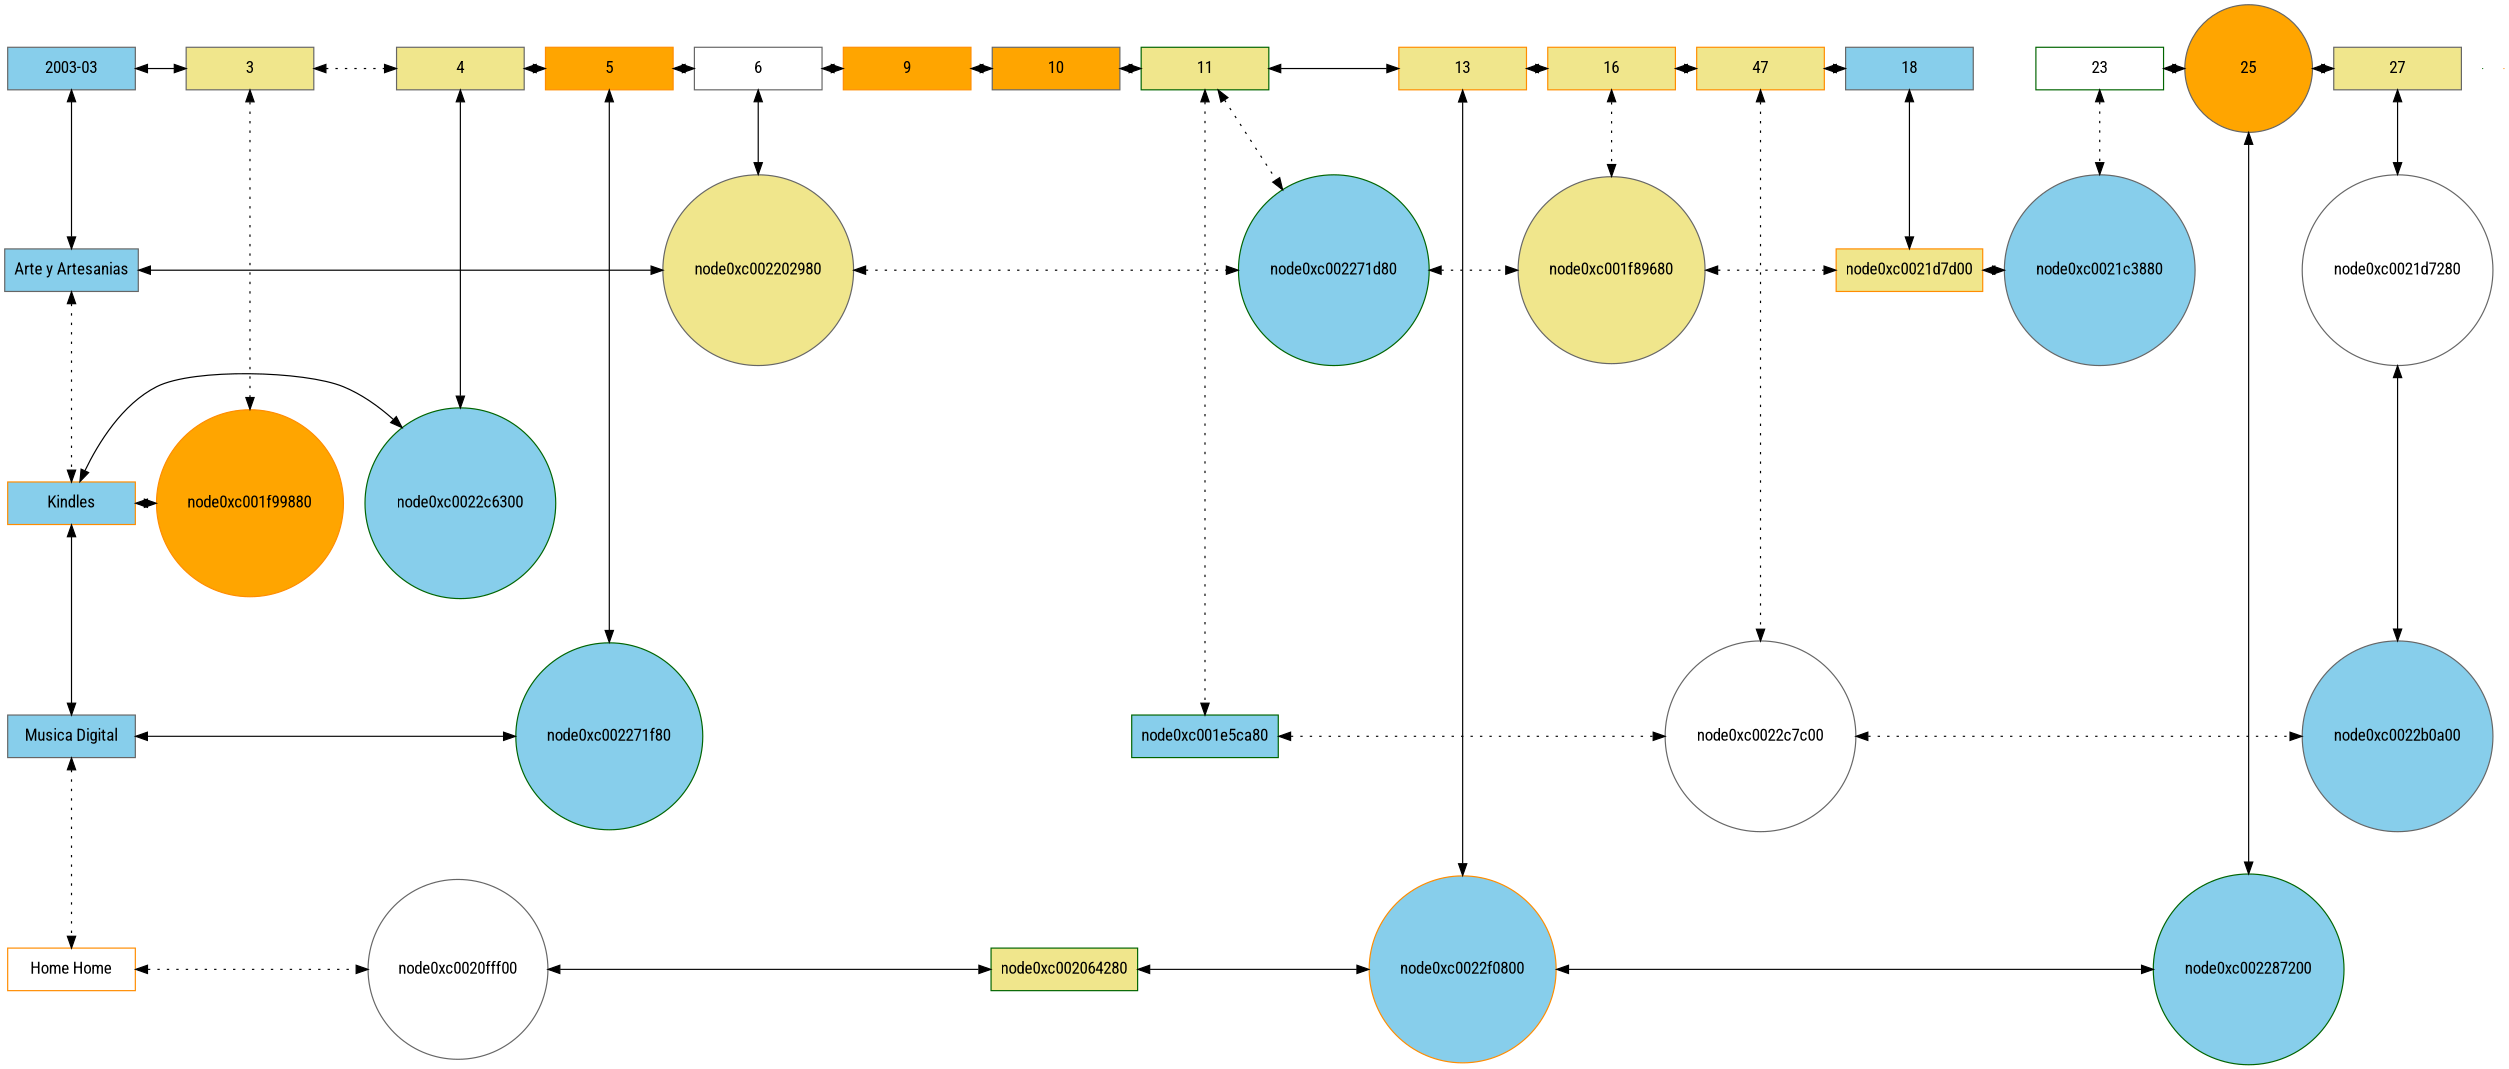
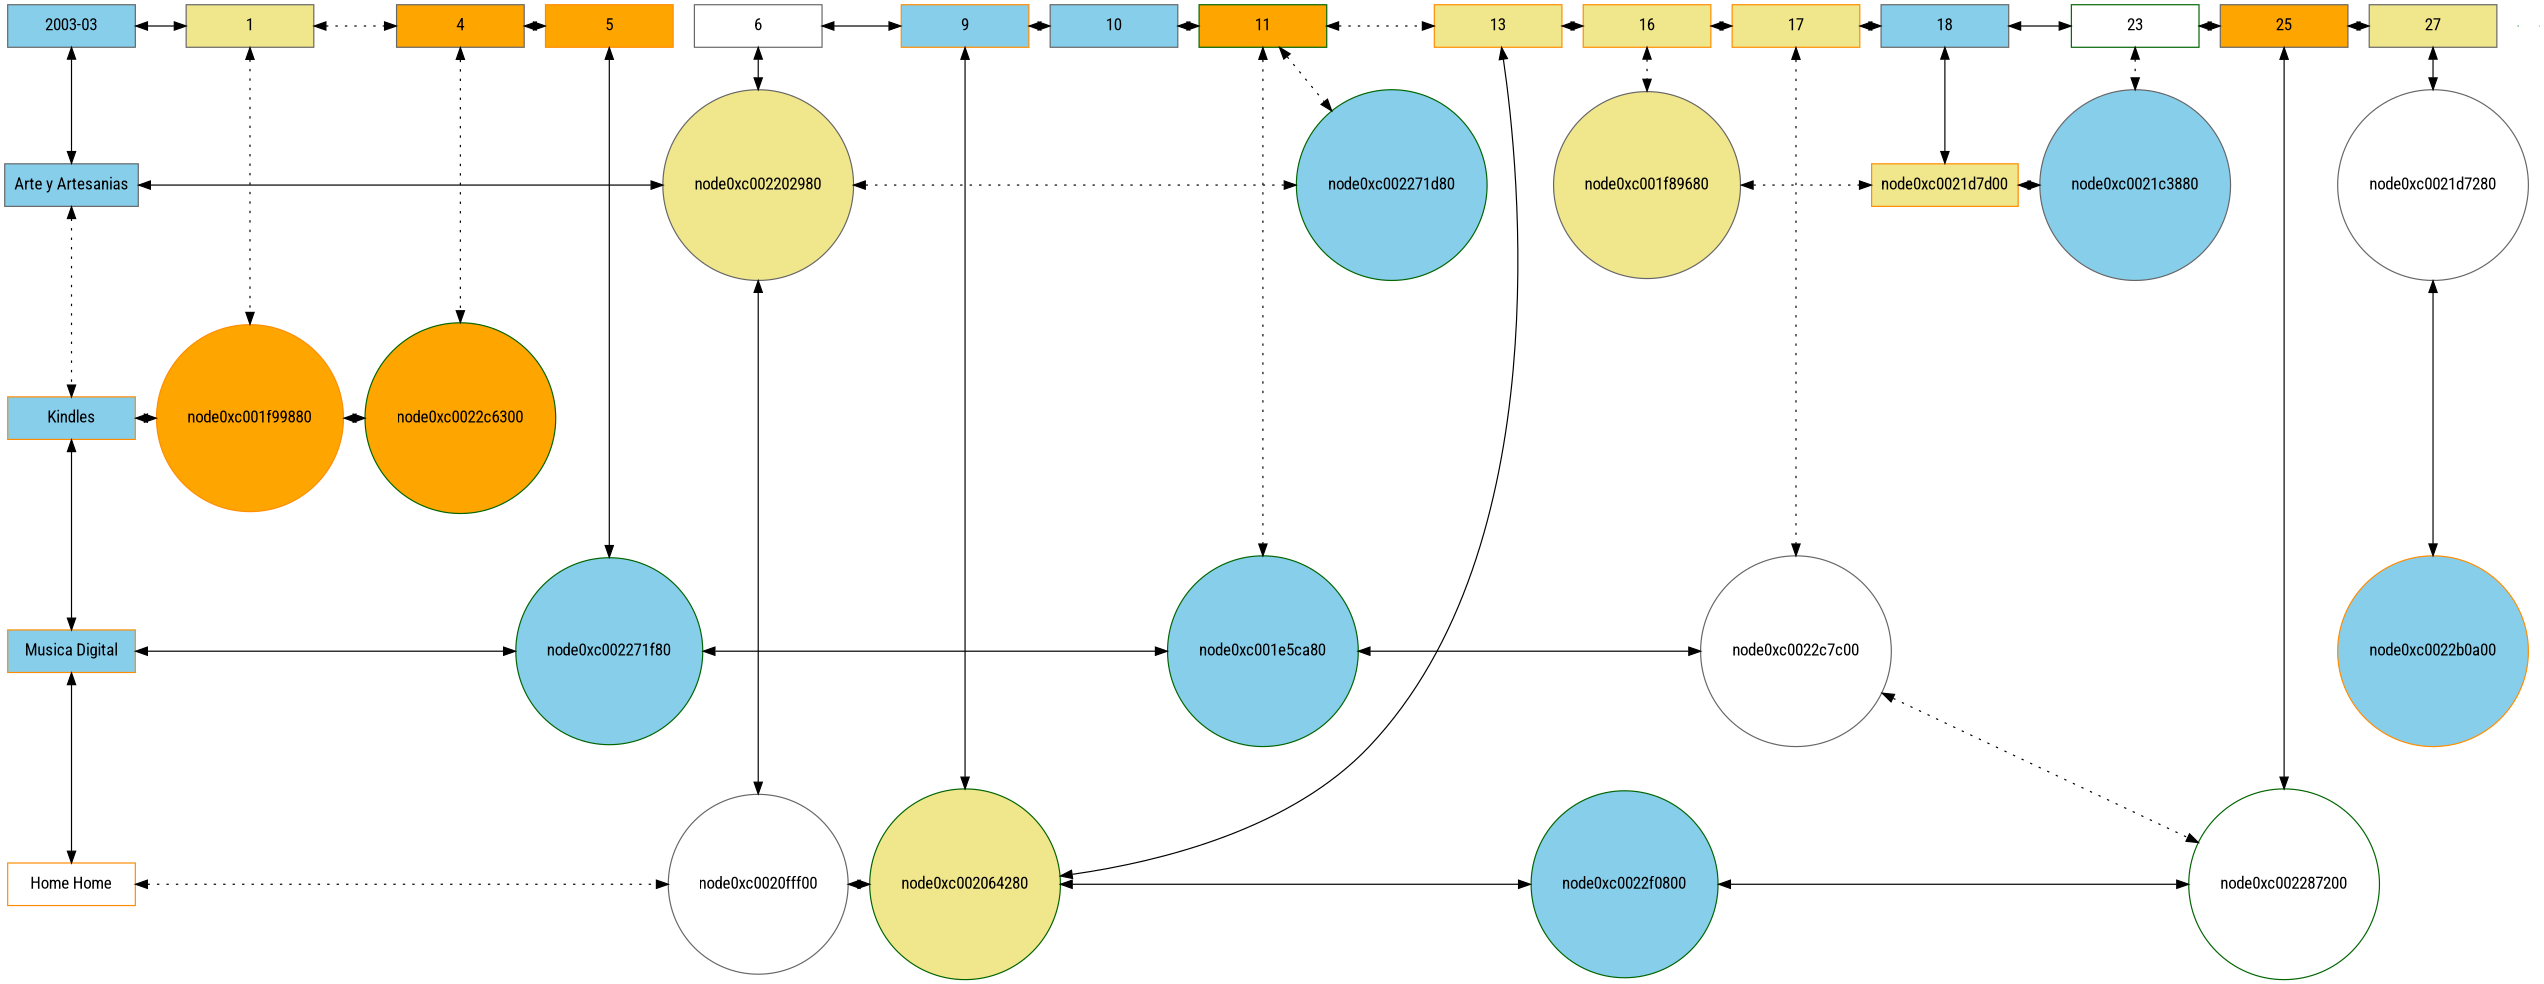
edge "18" -- "23": added
node "3": label "3" -> "1"
node "4": fillcolor khaki -> orange
edge "5" -- "6": removed
node "9": fillcolor orange -> skyblue
node "10": fillcolor orange -> skyblue
node "11": fillcolor khaki -> orange
edge "11" -- "13": style solid -> dotted
node "47": label "47" -> "17"
node "25": shape circle -> box
edge "4" -- "node0xc0022c6300": style solid -> dotted
edge "node0xc002271d80" -- "node0xc001f89680": removed
edge "Kindles" -- "node0xc0022c6300": now "node0xc001f99880" -- "node0xc0022c6300"
edge "9" -- "node0xc002064280": added
edge "13" -- "node0xc0022f0800": now "13" -- "node0xc002064280"
node "node0xc0022c6300": fillcolor skyblue -> orange
edge "node0xc002202980" -- "node0xc0020fff00": added
edge "node0xc002271f80" -- "node0xc001e5ca80": added
node "Musica Digital": color gray40 -> darkorange
node "node0xc001e5ca80": shape box -> circle
edge "node0xc001e5ca80" -- "node0xc0022c7c00": style dotted -> solid
edge "node0xc0022c7c00" -- "node0xc0022b0a00": now "node0xc0022c7c00" -- "node0xc002287200"
node "node0xc0022b0a00": color gray40 -> darkorange
edge "Musica Digital" -- "Home Home": style dotted -> solid
node "node0xc002064280": shape box -> circle
node "node0xc0022f0800": color darkorange -> darkgreen
node "node0xc002287200": fillcolor skyblue -> white
